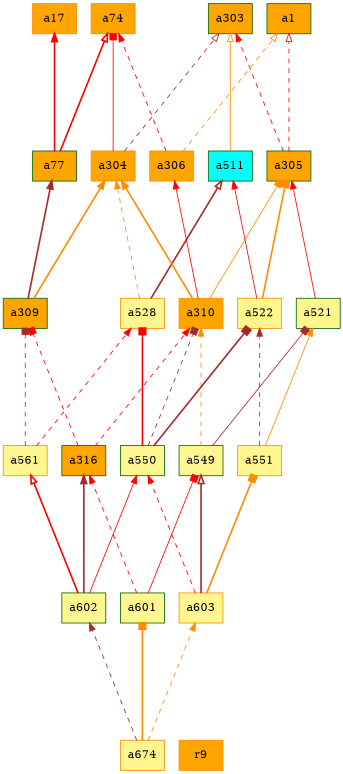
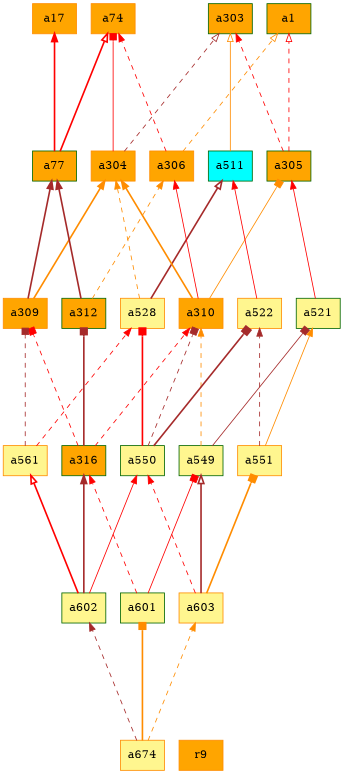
edge "a522" -> "a305": removed
node "a309": color darkgreen -> darkorange
node "a312": added
